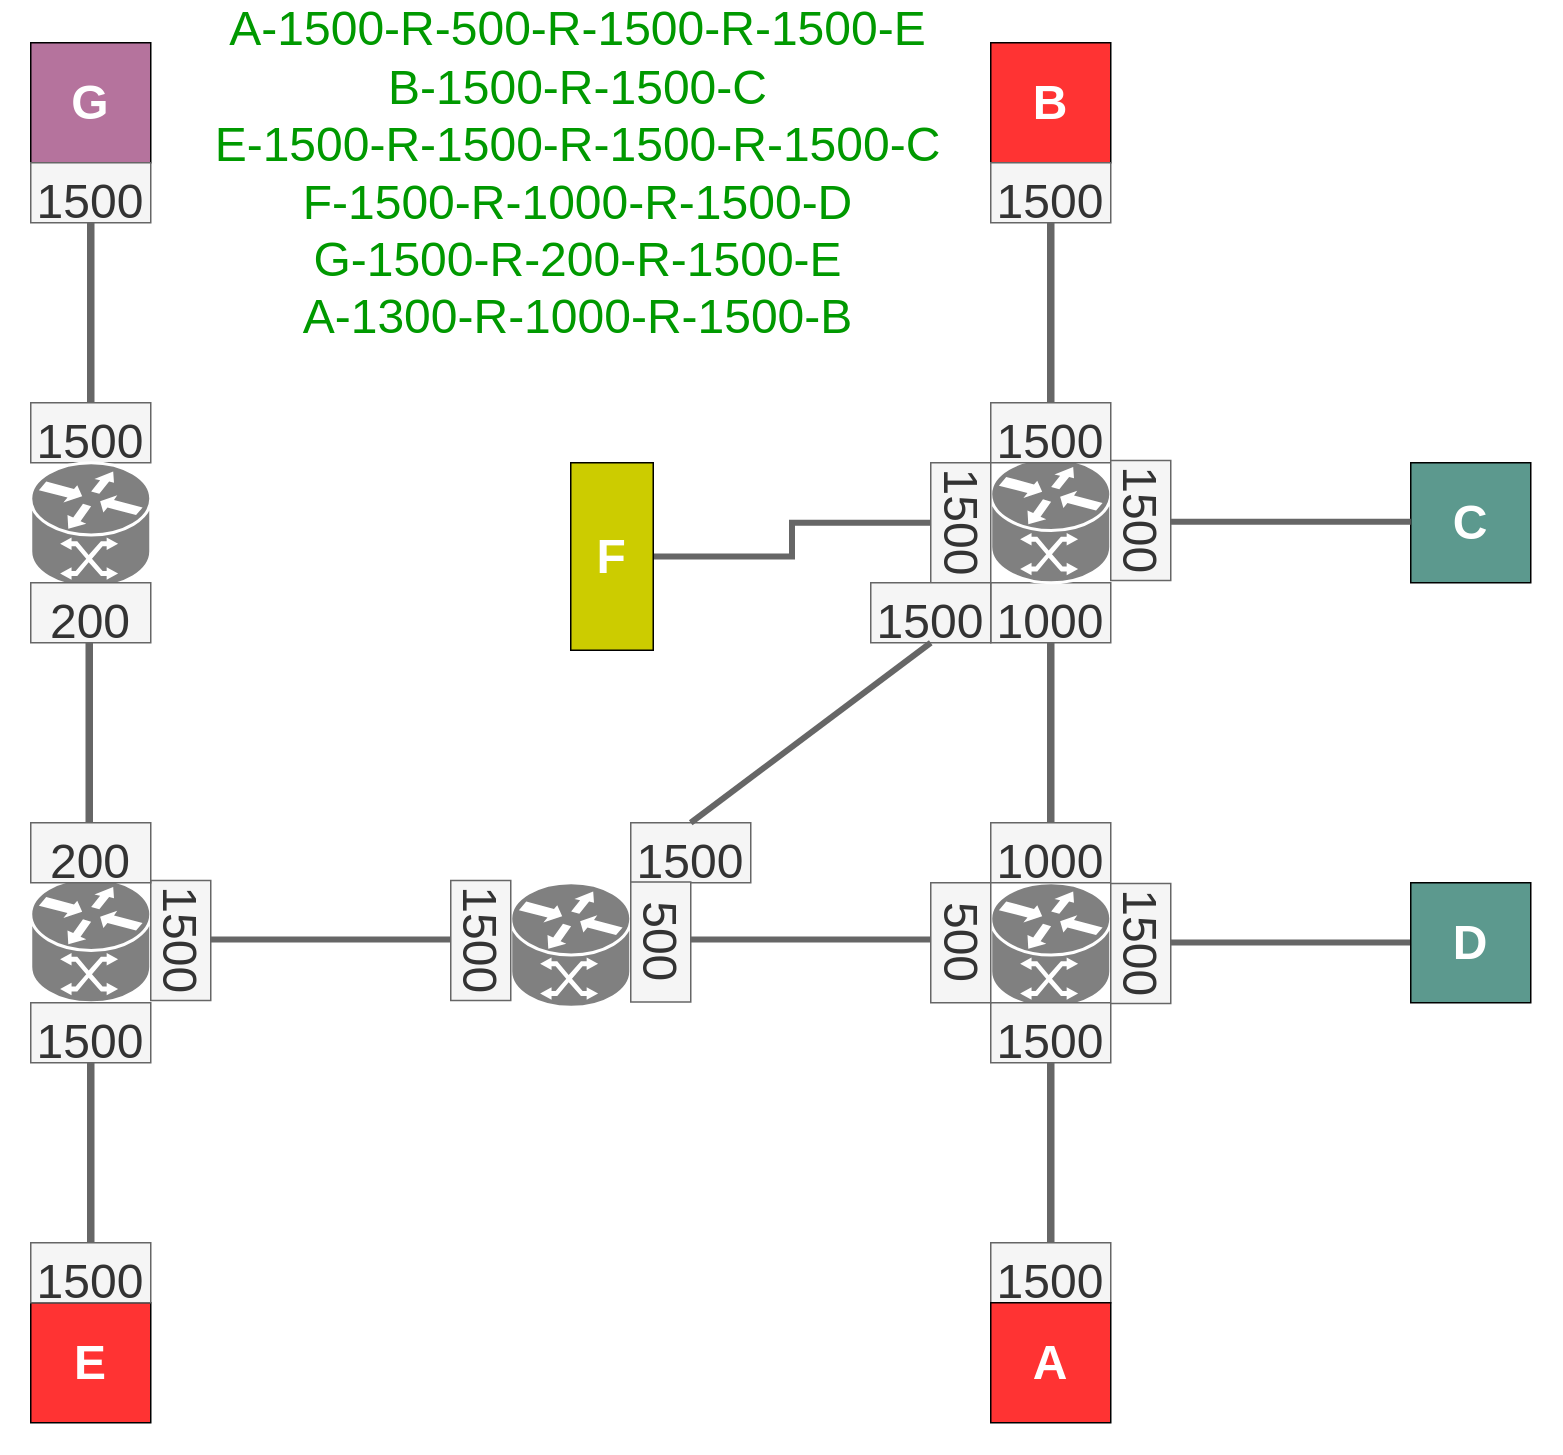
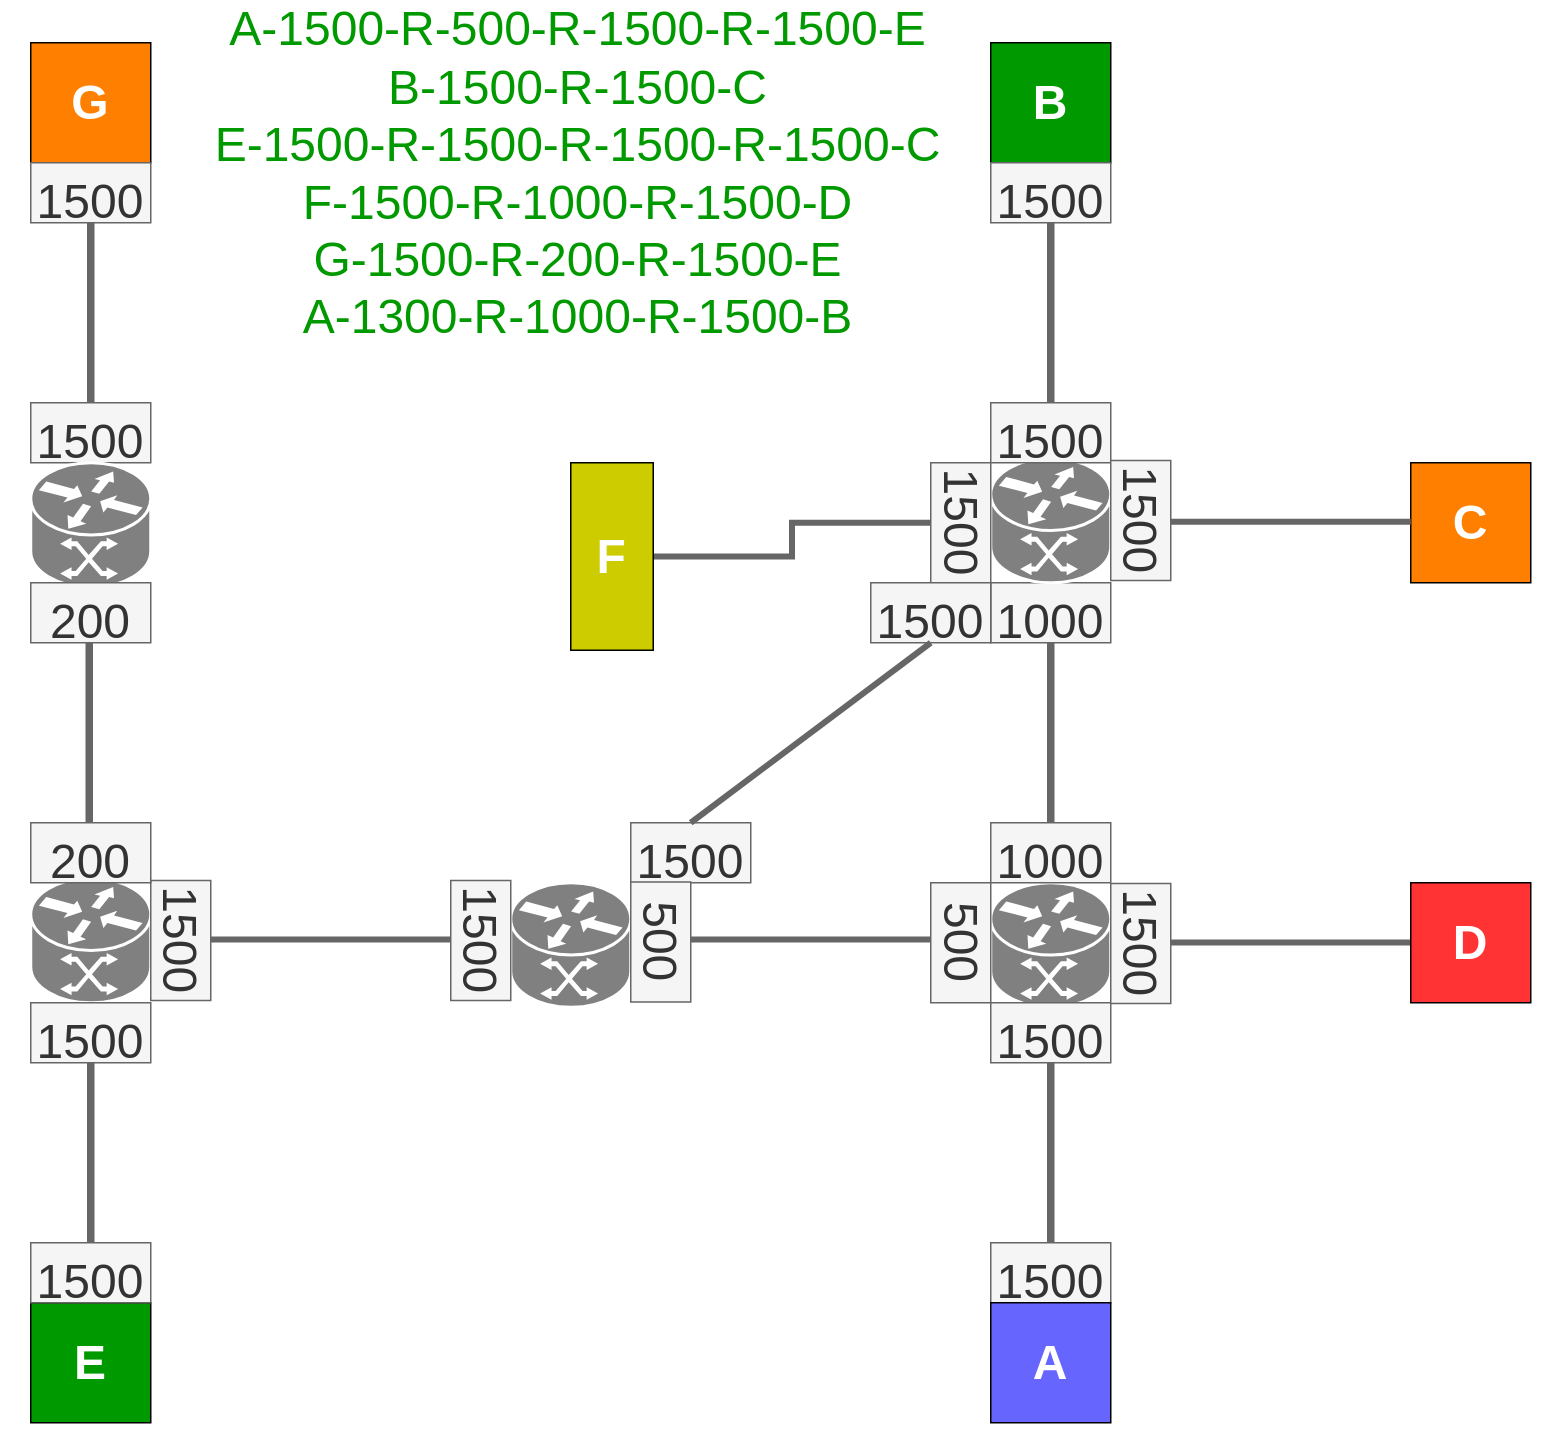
node "G": fillcolor #b5739d -> #ff8000
node "B": fillcolor #ff3333 -> #009900
node "C": fillcolor #5c998e -> #ff8000
node "D": fillcolor #5c998e -> #ff3333
node "E": fillcolor #ff3333 -> #009900
node "A": fillcolor #ff3333 -> #6666ff
